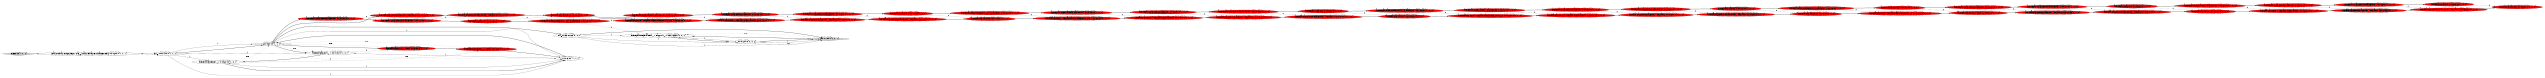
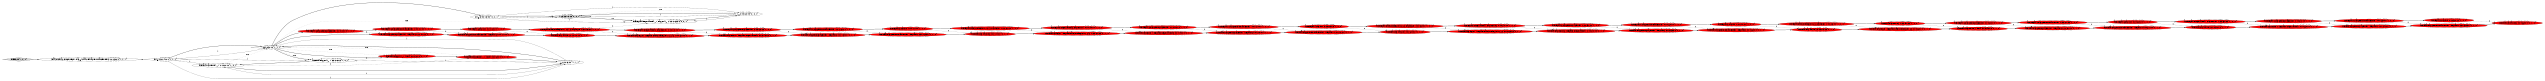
node "i++@@@12@@@['0', '0', '1']": shape diamond -> ellipse
edge "i < 6@@@5@@@['1', '1', '1']" -> "i++@@@6@@@['1', '1', '1']": now "i < 6@@@5@@@['1', '1', '1']" -> "i < 6@@@11@@@['0', '0', '1']"
